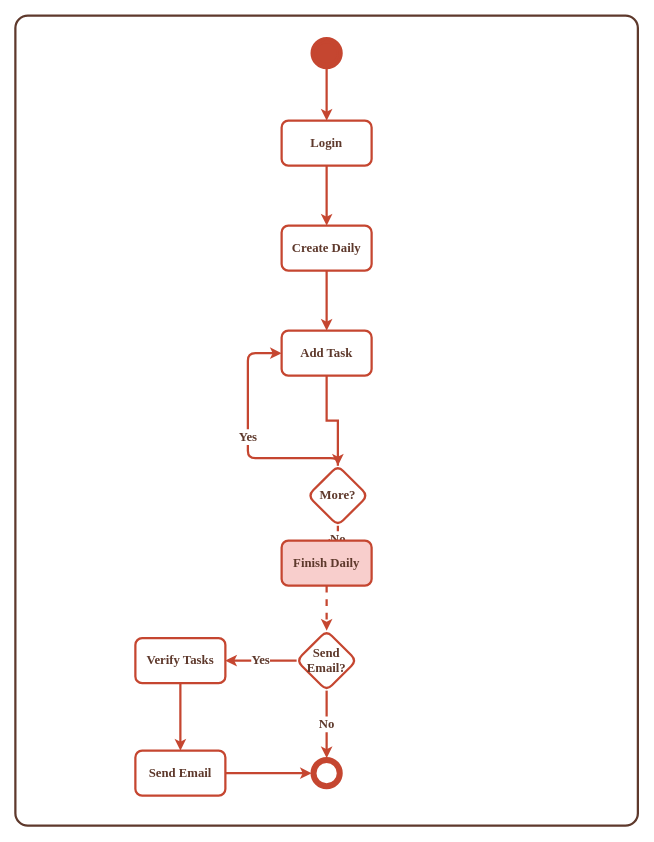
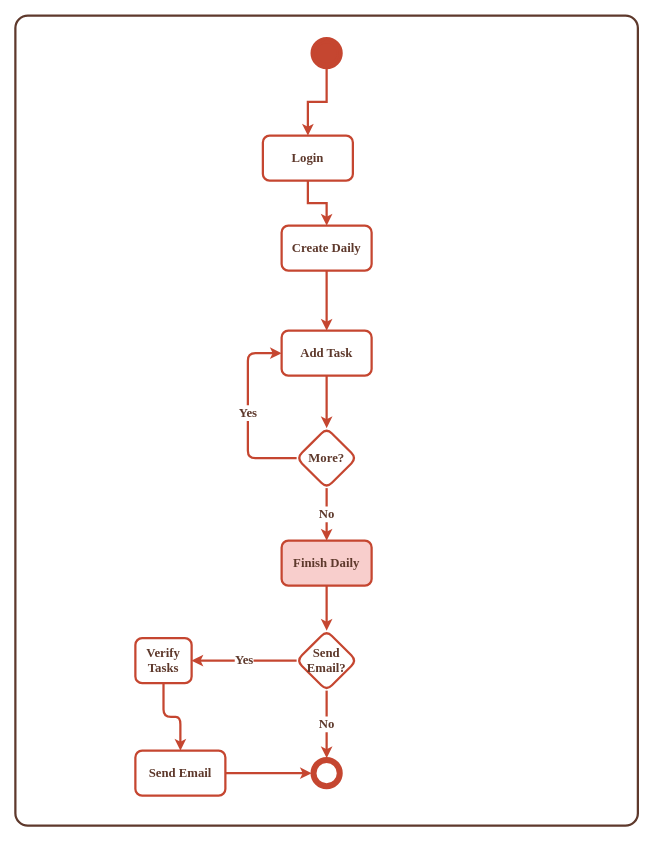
node "Login": moved (327, 143) -> (308, 158)
node "More?": moved (338, 495) -> (327, 458)
edge "Finish Daily" -> "Send Email?": style dashed -> solid
node "Verify Tasks": size 90x45 -> 56x45
